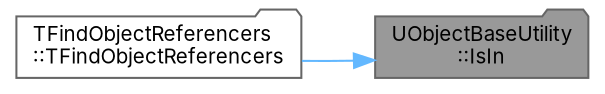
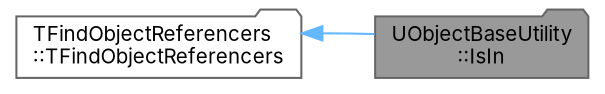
edge "TFindObjectReferencers ::TFindObjectReferencers" -> "UObjectBaseUtility ::IsIn": reversed
